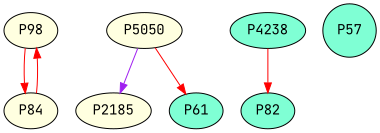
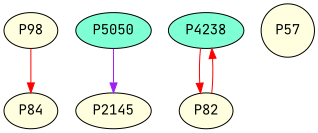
node "P5050": fillcolor lightyellow -> aquamarine
node "P57": fillcolor aquamarine -> lightyellow
edge "P84" -> "P98": removed
edge "P82" -> "P4238": added
node "P2185": label "P2185" -> "P2145"
node "P61": removed
node "P82": fillcolor aquamarine -> lightyellow
